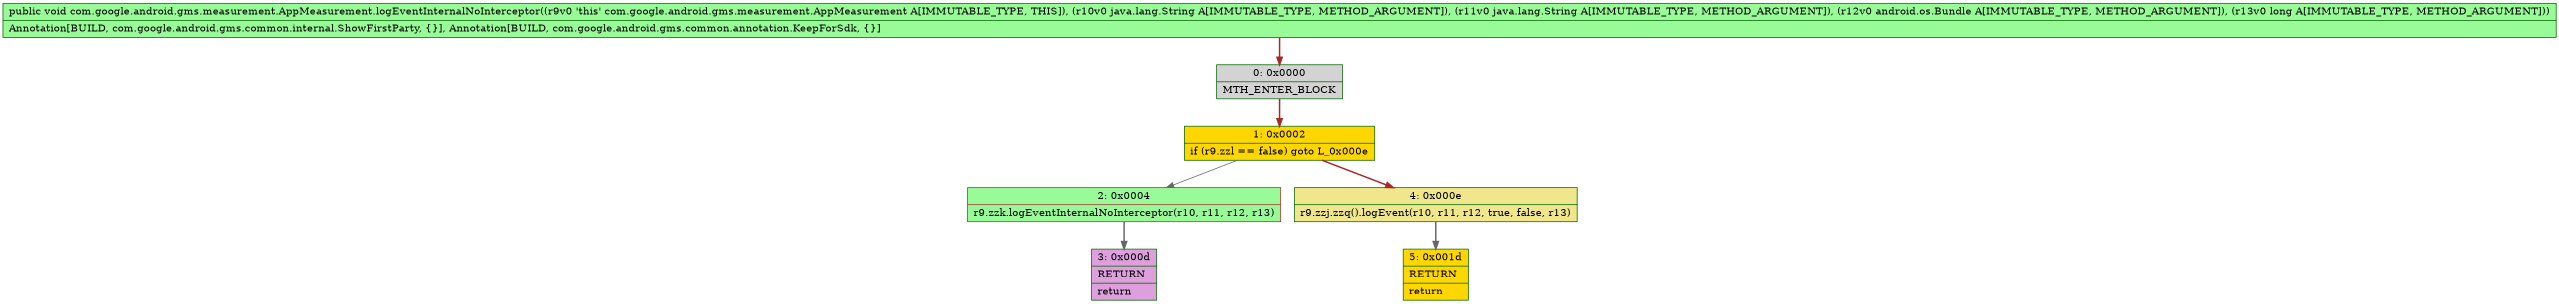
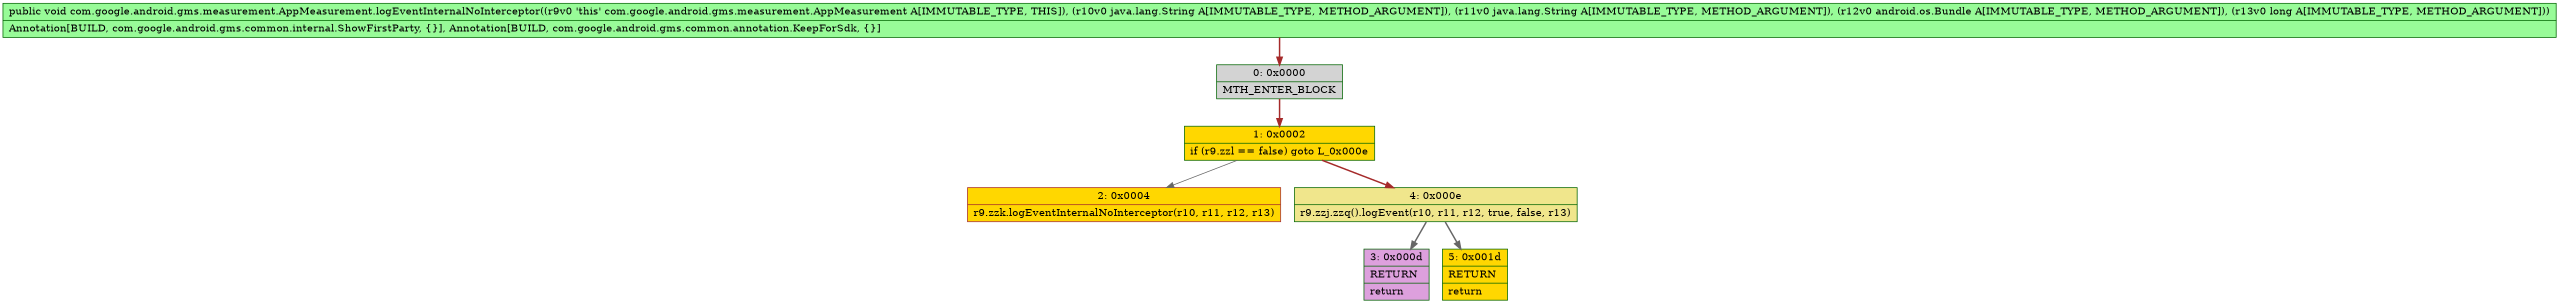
node "2: 0x0004": fillcolor palegreen -> gold
edge "2: 0x0004" -> "3: 0x000d": now "4: 0x000e" -> "3: 0x000d"
